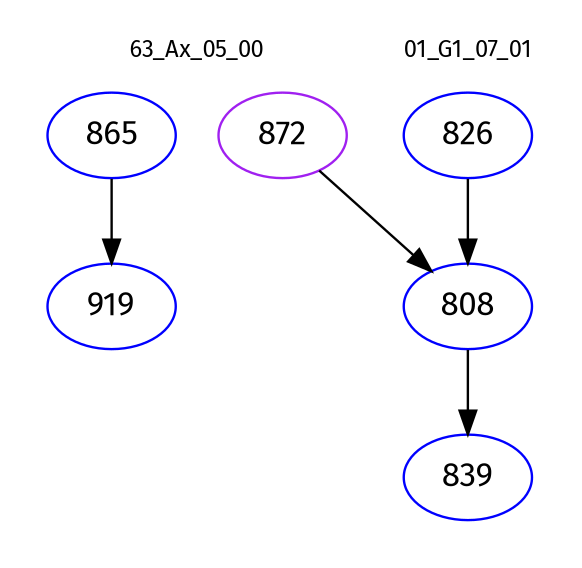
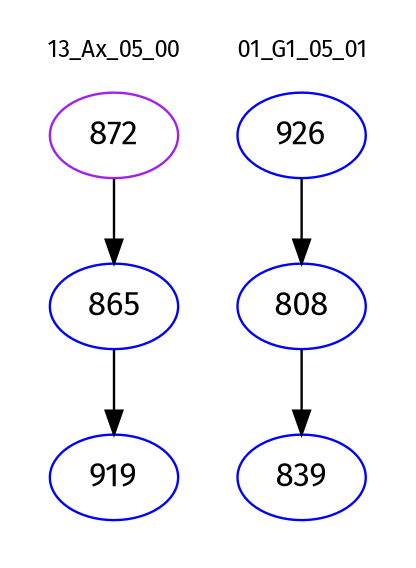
cluster "63_Ax_05_00": label "63_Ax_05_00" -> "13_Ax_05_00"
cluster "01_G1_07_01": label "01_G1_07_01" -> "01_G1_05_01"
node "826": label "826" -> "926"
edge "872" -> "808": now "872" -> "865"
